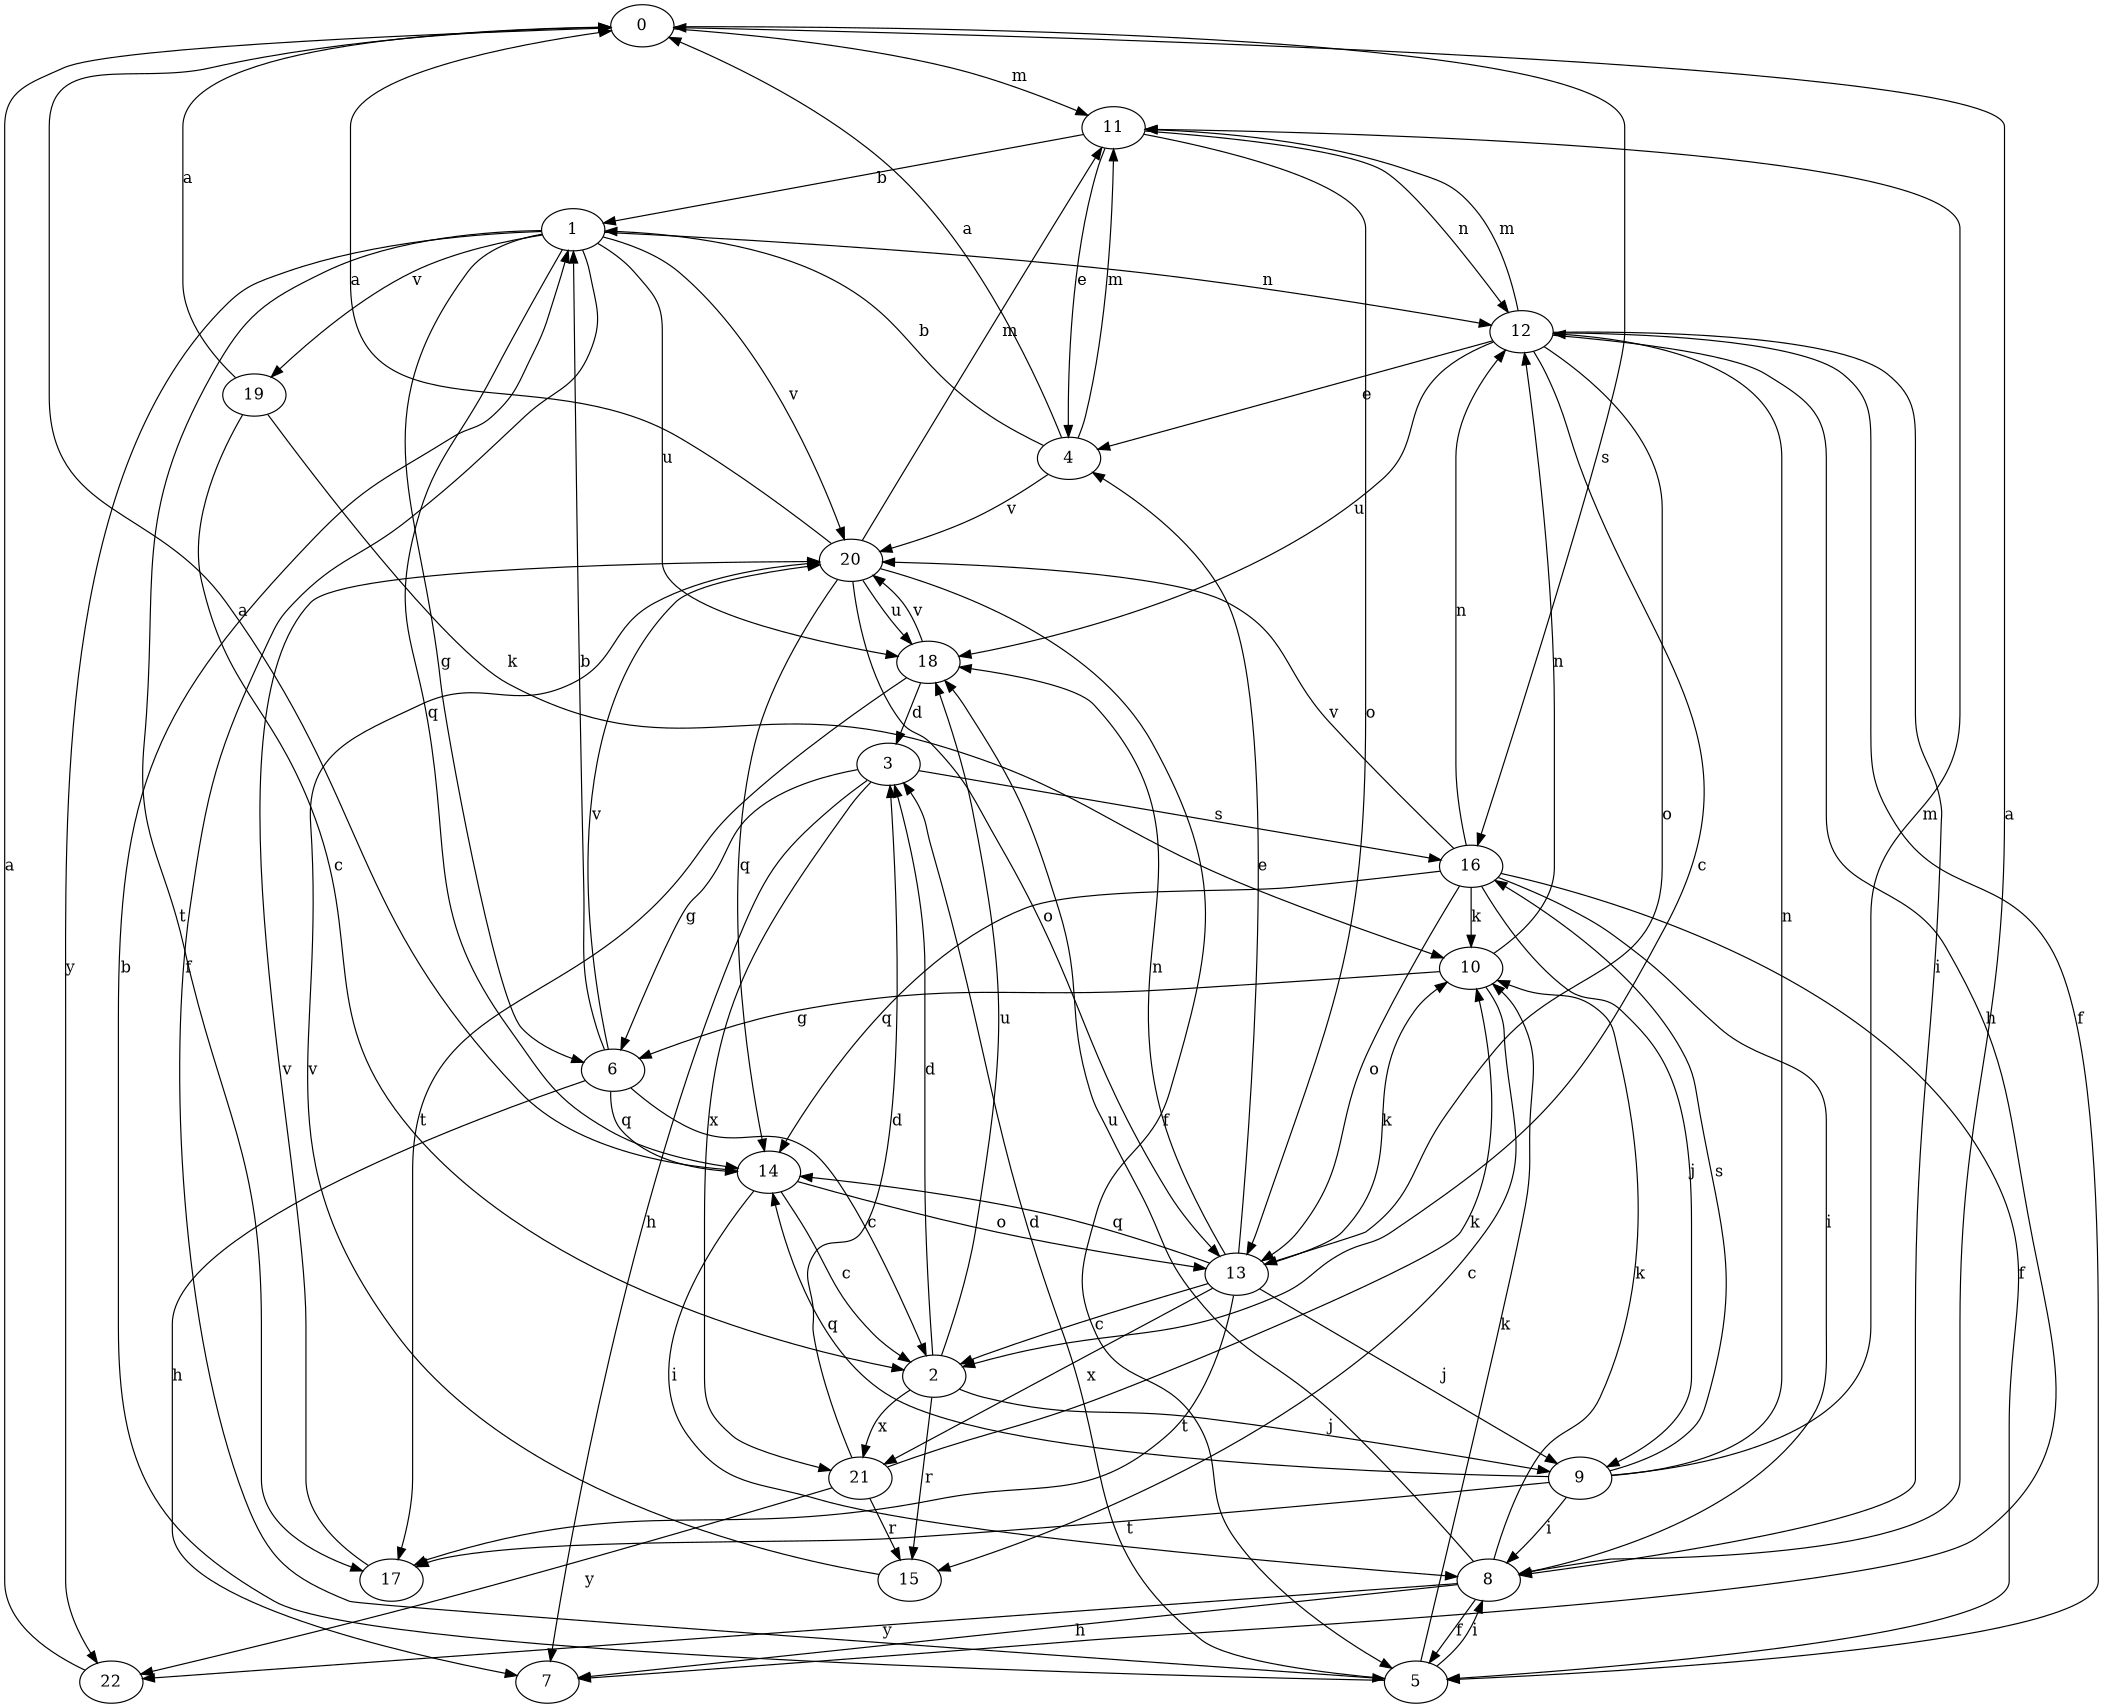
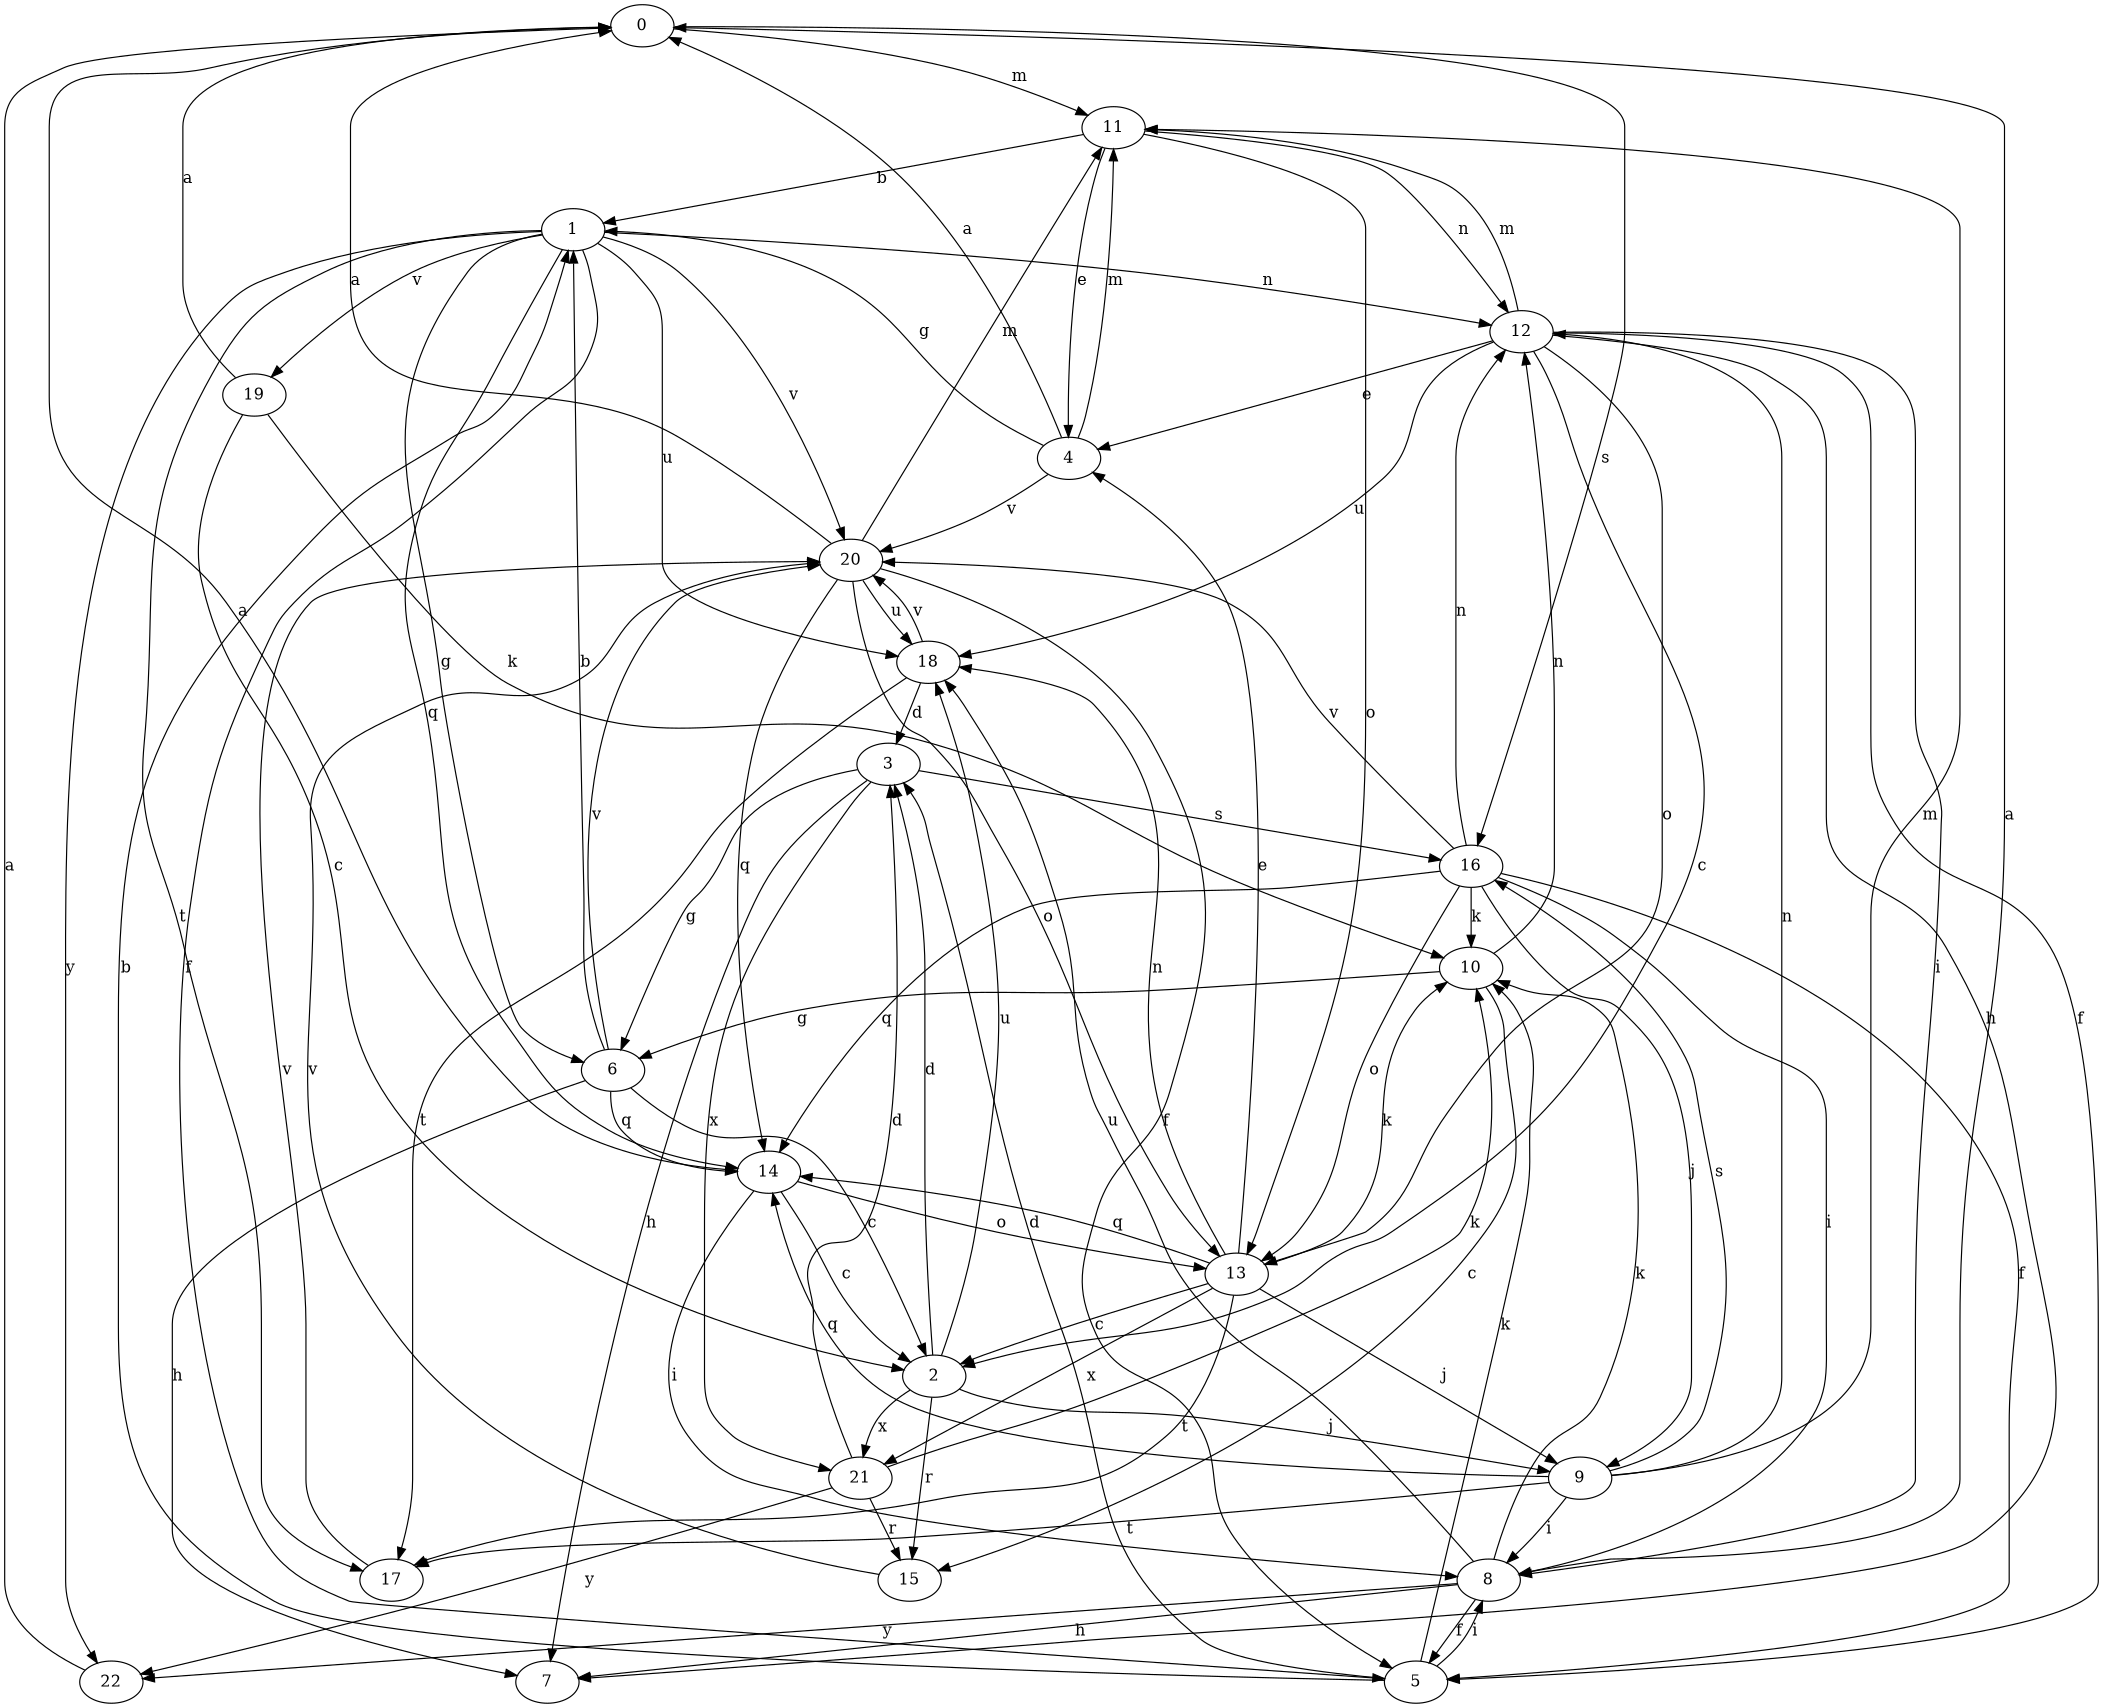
edge "4" -> "1": label "b" -> "g"
